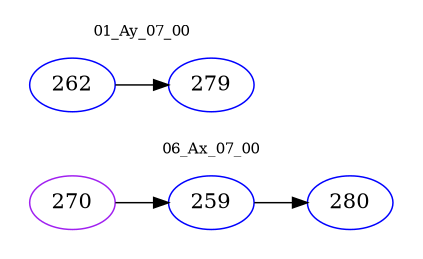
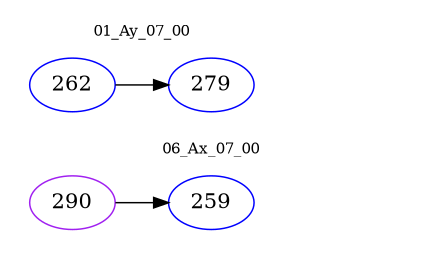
node "270": label "270" -> "290"
node "280": removed
